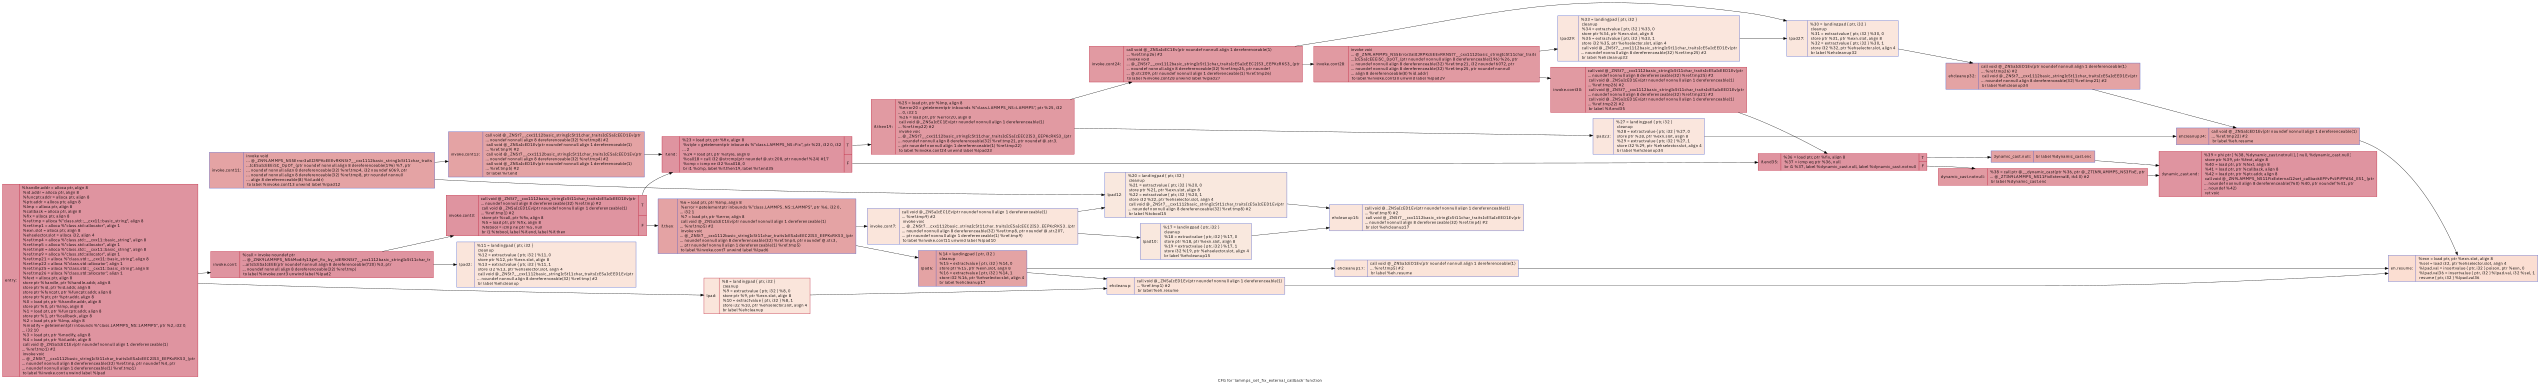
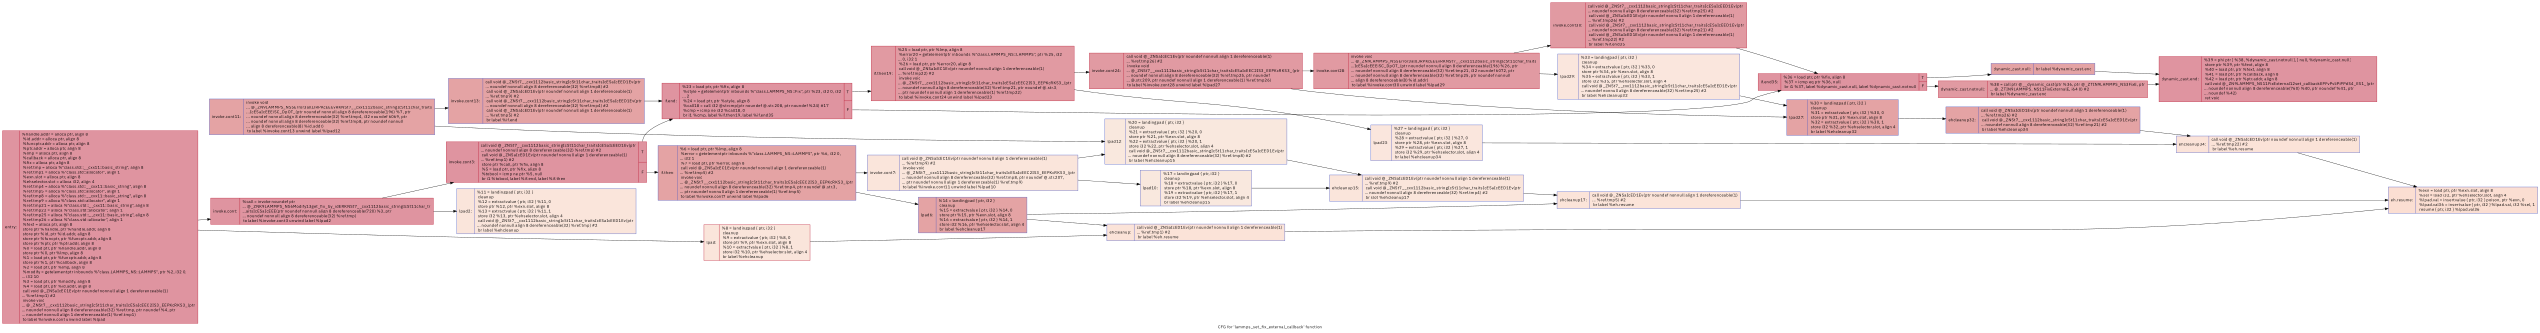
node "lpad27:": fillcolor #f3c7b170 -> #c32e3170
node "ehcleanup34:": fillcolor #c32e3170 -> #f6bfa670
edge "ehcleanup15:" -> "ehcleanup17:": added
node "lpad12:": text "br label %tobool15" -> "br label %ehcleanup15"
